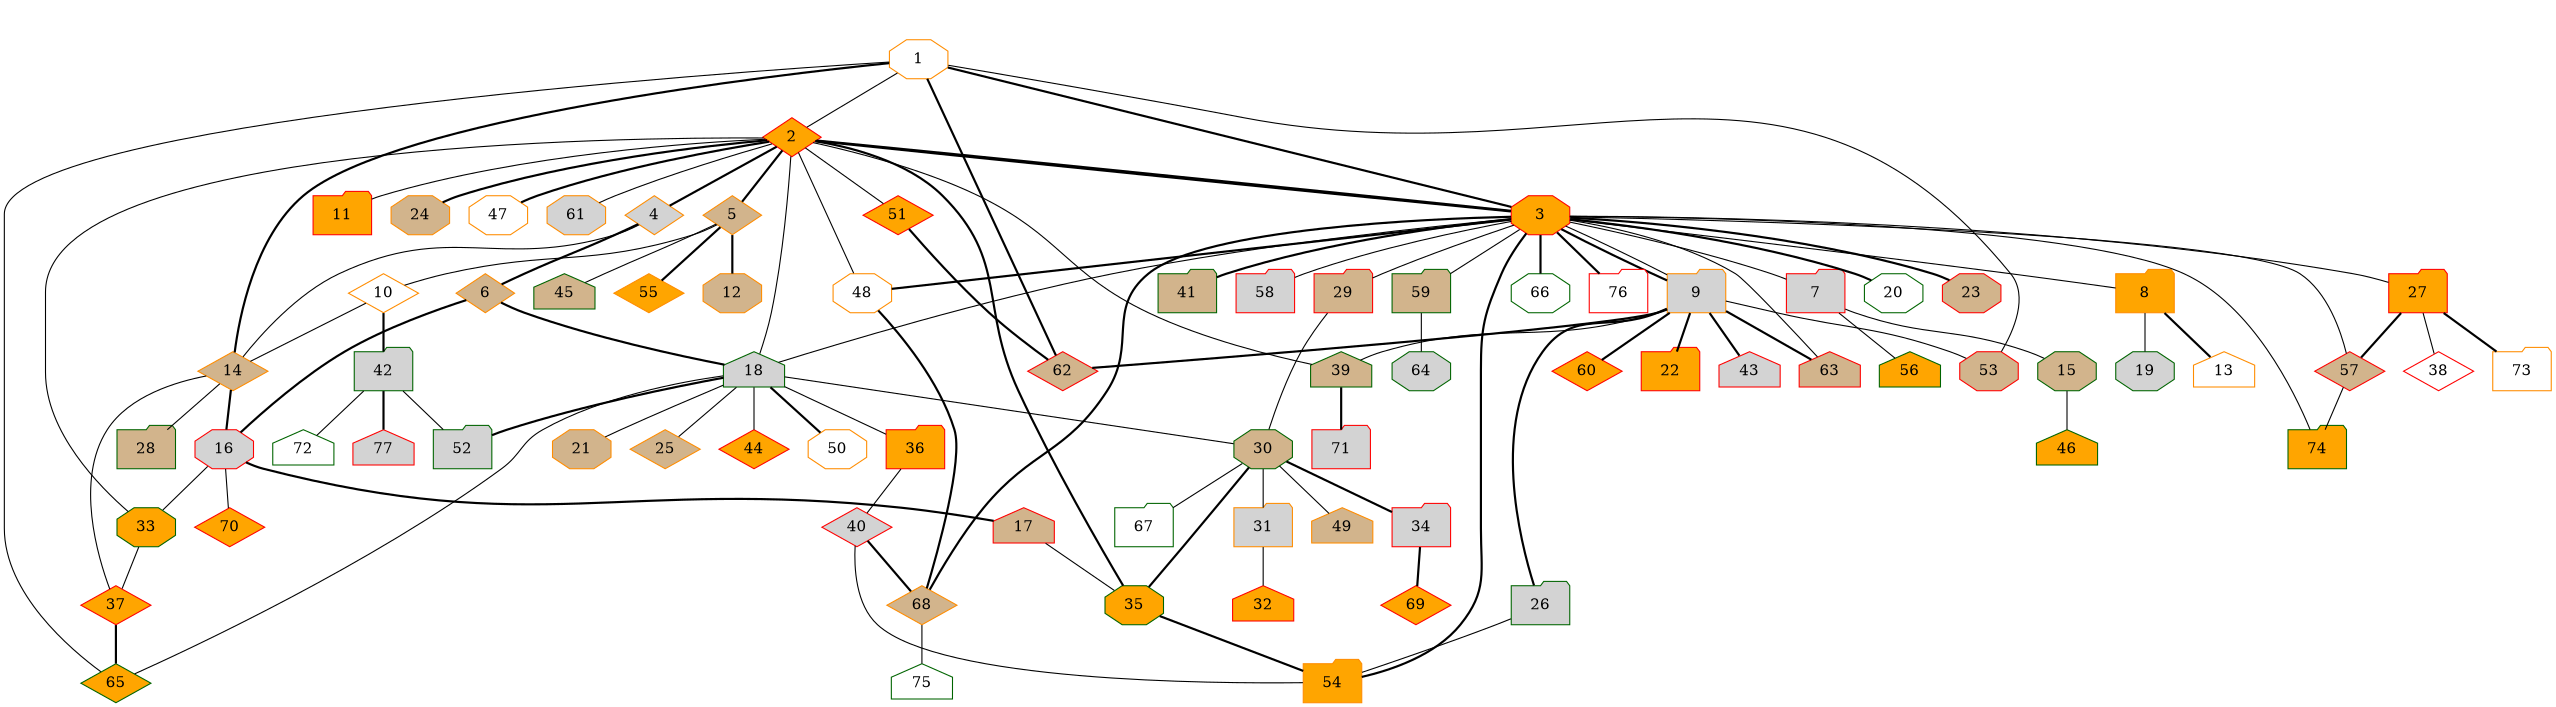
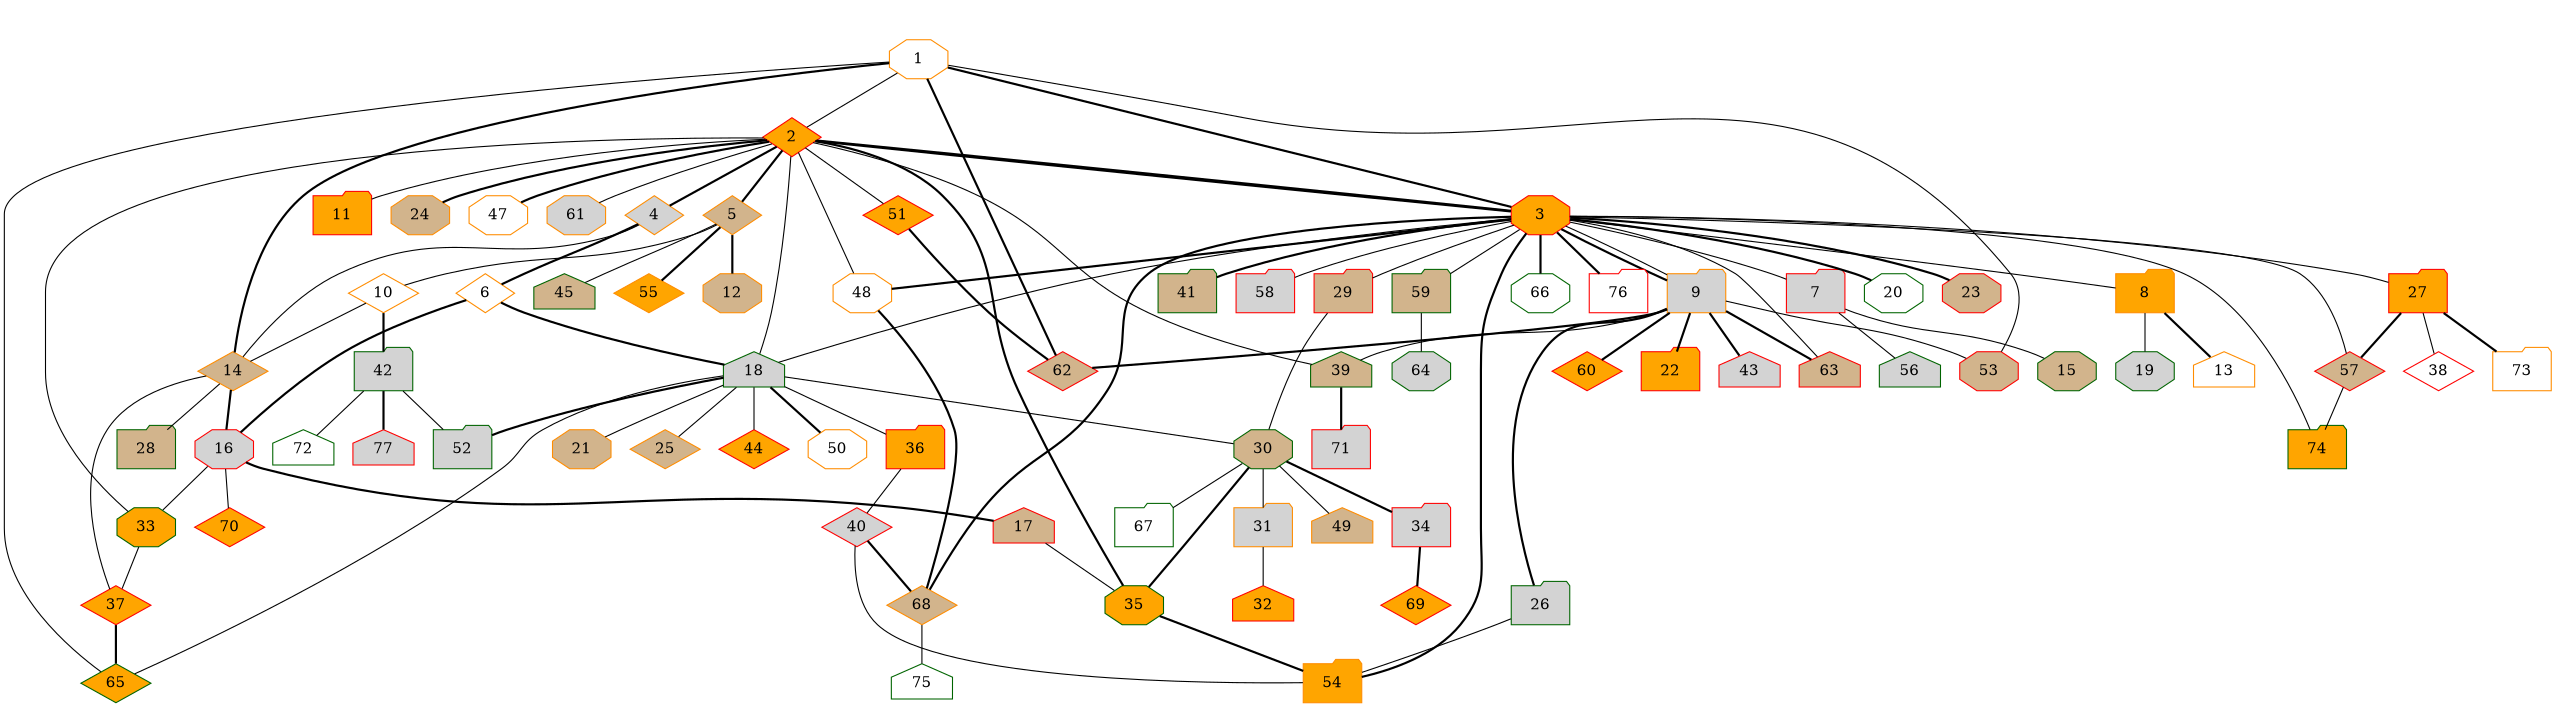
node "6": fillcolor tan -> white
node "56": fillcolor orange -> lightgrey
node "46": removed
